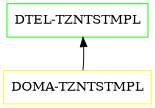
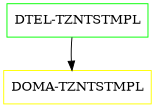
edge "DOMA-TZNTSTMPL" -> "DTEL-TZNTSTMPL": reversed
